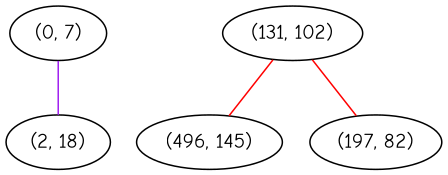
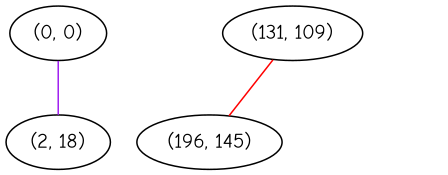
node "(0, 7)": label "(0, 7)" -> "(0, 0)"
node "(131, 102)": label "(131, 102)" -> "(131, 109)"
node "(496, 145)": label "(496, 145)" -> "(196, 145)"
node "(197, 82)": removed
